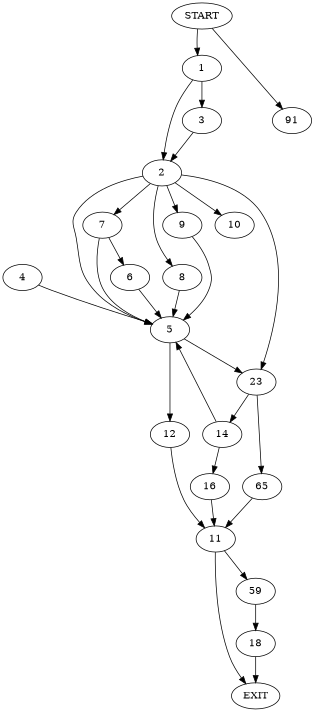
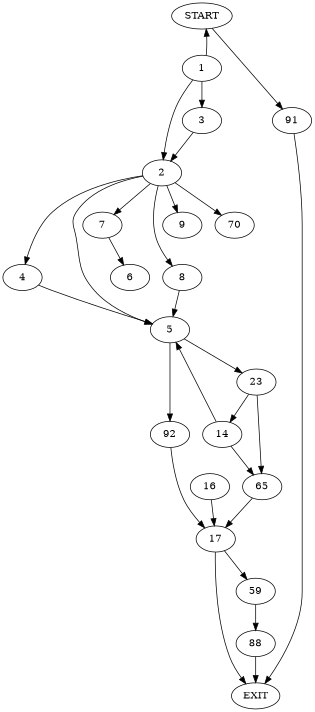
edge "START" -> "1": reversed
node "10": label "10" -> "70"
edge "2" -> "23": now "2" -> "4"
edge "9" -> "5": removed
edge "7" -> "5": removed
edge "6" -> "5": removed
edge "91" -> "EXIT": added
node "12": label "12" -> "92"
edge "14" -> "16": now "14" -> "65"
node "11": label "11" -> "17"
node "18": label "18" -> "88"
